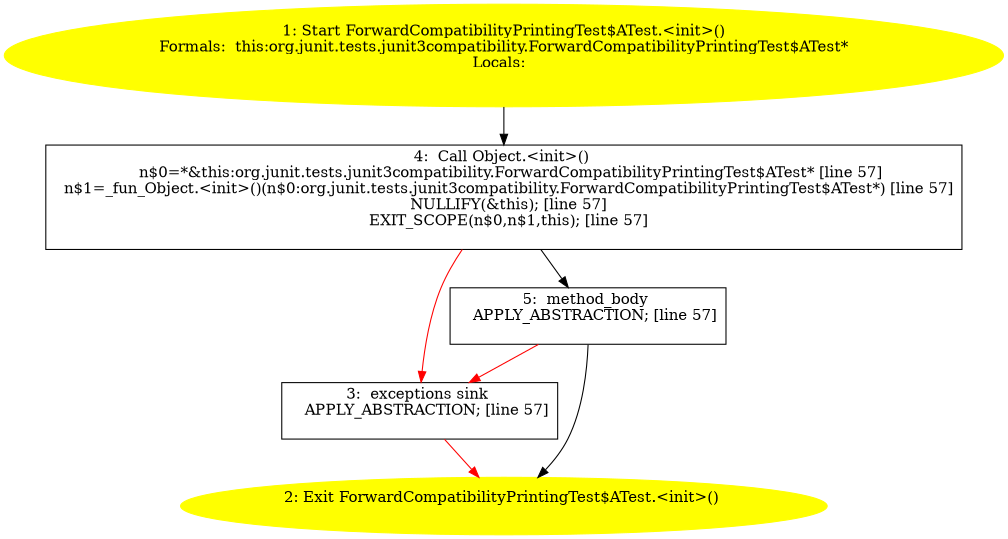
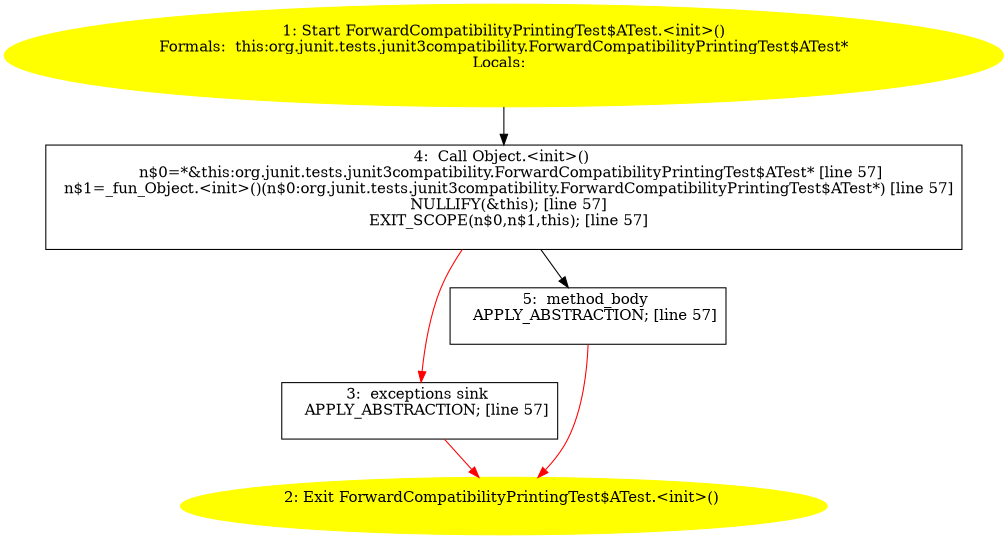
edge "5:  method_body APPLY_ABSTRACTION; [line 57]" -> "3:  exceptions sink APPLY_ABSTRACTION; [line 57]": removed
edge "5:  method_body APPLY_ABSTRACTION; [line 57]" -> "2: Exit ForwardCompatibilityPrintingTest$ATest.<init>()": color black -> red
